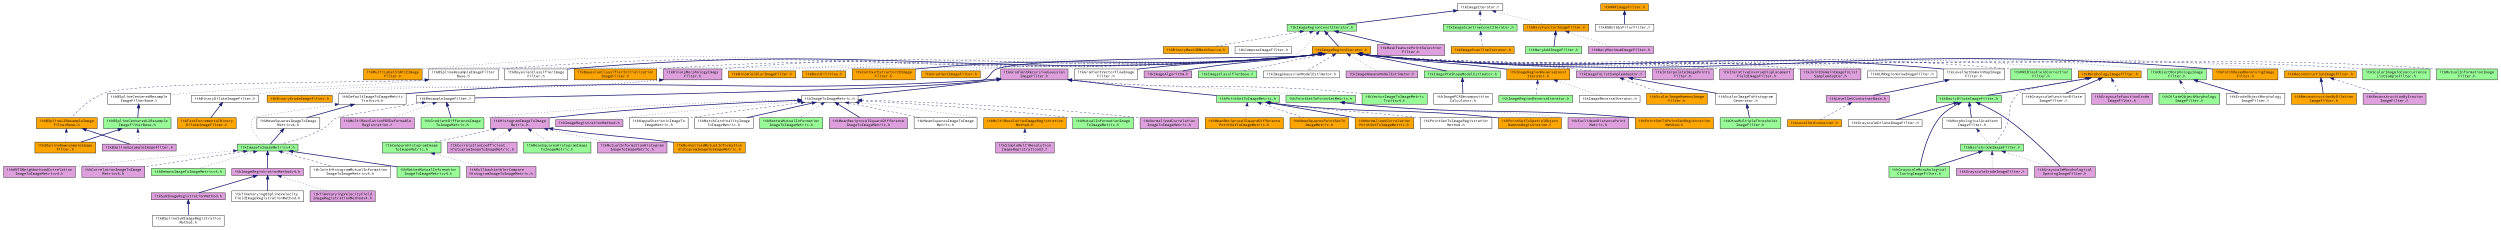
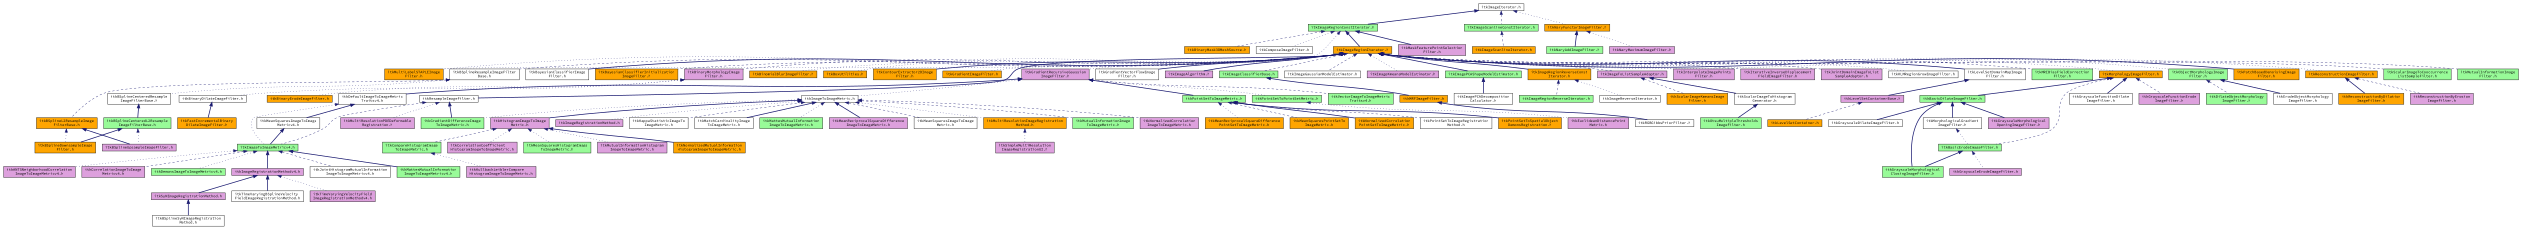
edge "itkMRFImageFilter.h" -> "itkImageClassifierBase.h": added
edge "itkImageToImageMetric.h" -> "itkGradientRecursiveGaussian ImageFilter.h": style bold -> dotted
node "itkPointSetToPointSetRegistration Method.h": removed
edge "itkGrayscaleMorphological OpeningImageFilter.h" -> "itkBasicErodeImageFilter.h": removed
